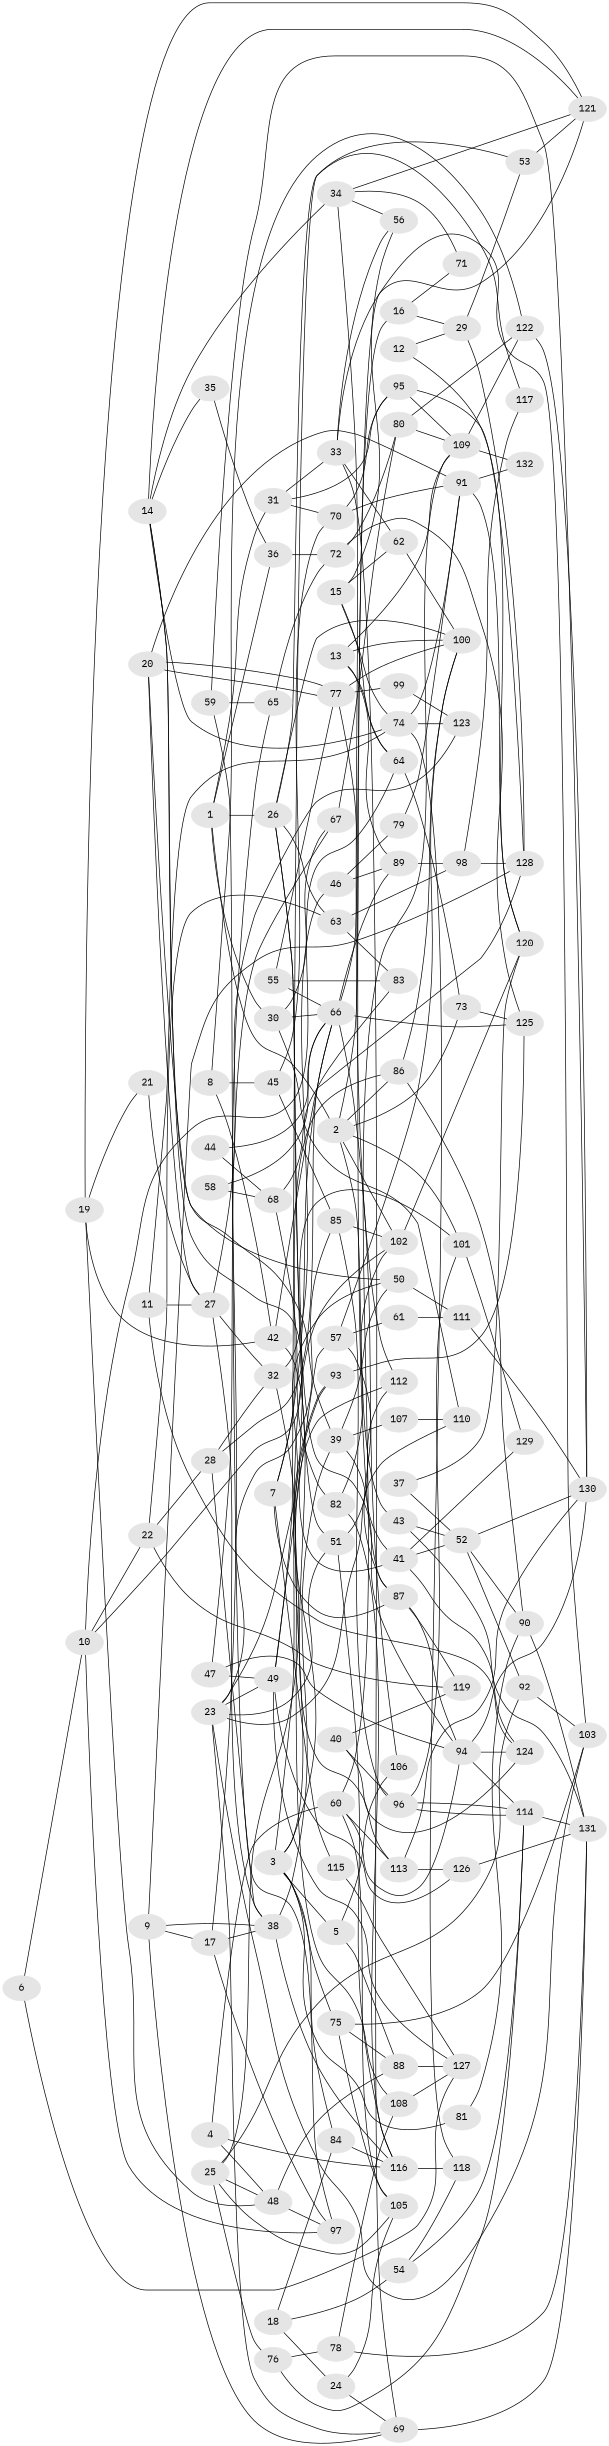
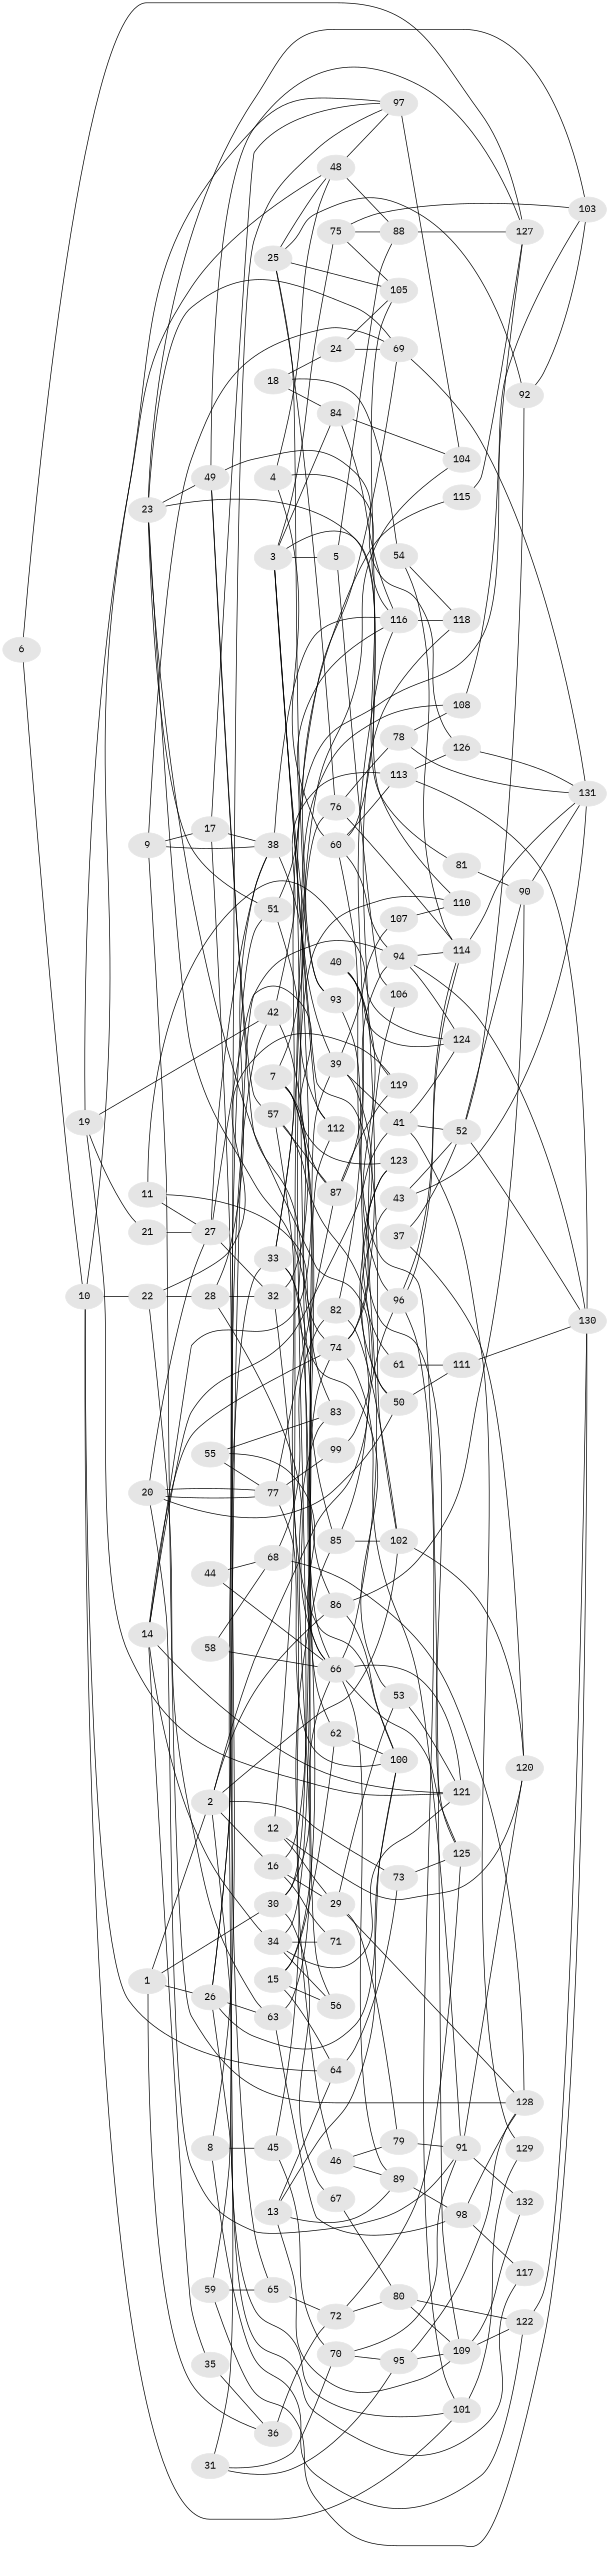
node "104": added
edge "31" -- "1": removed
edge "76" -- "16": added
node "47": removed
edge "29" -- "79": added
